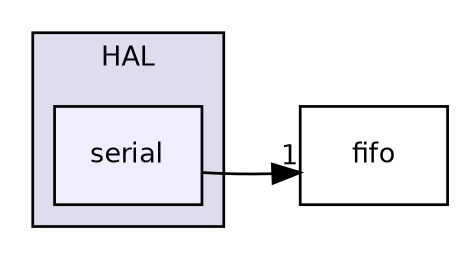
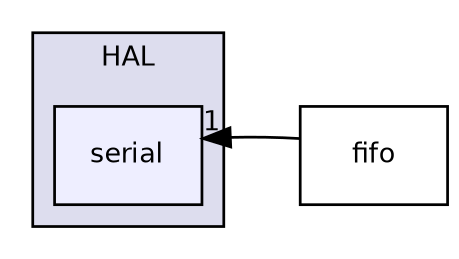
edge "serial" -> "fifo": reversed
